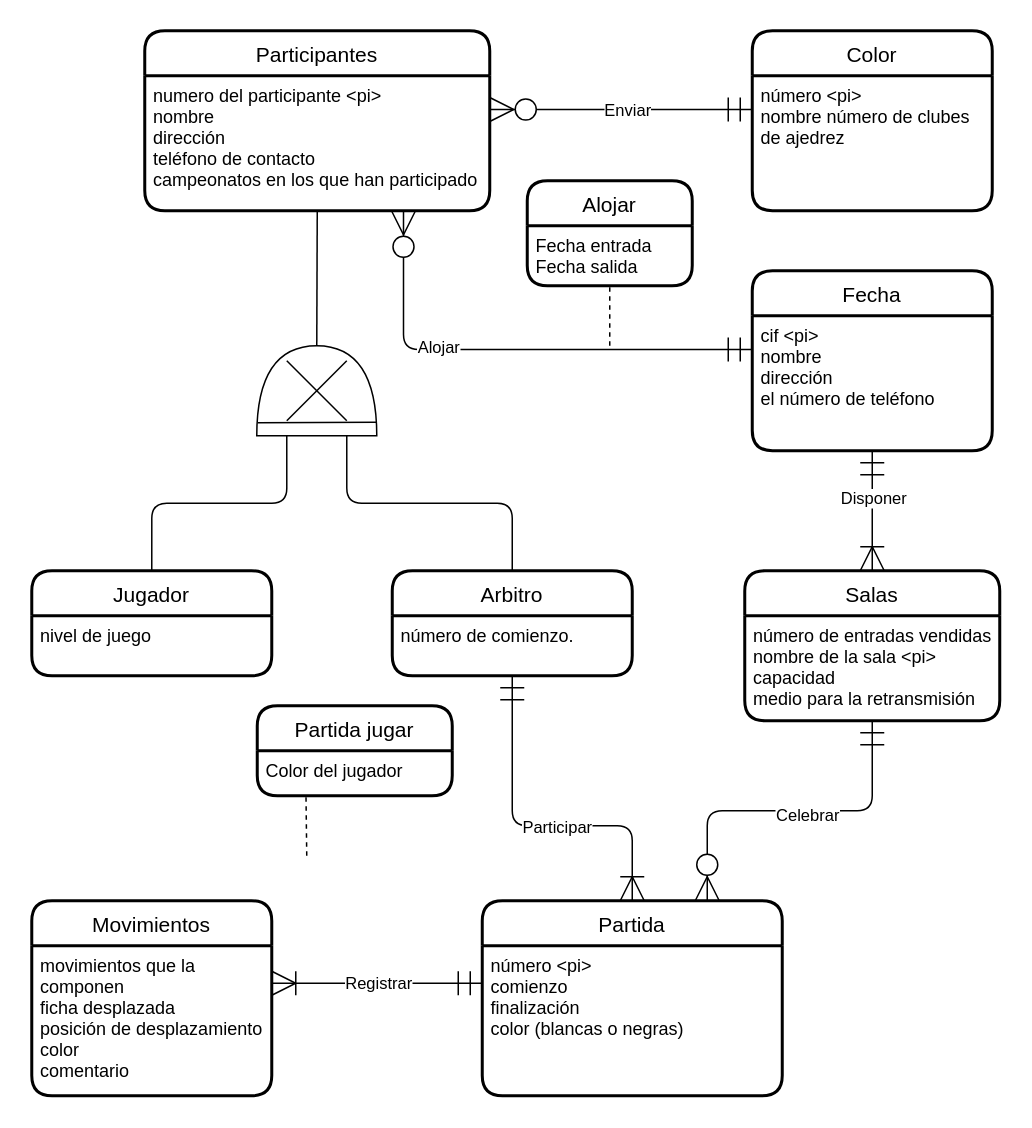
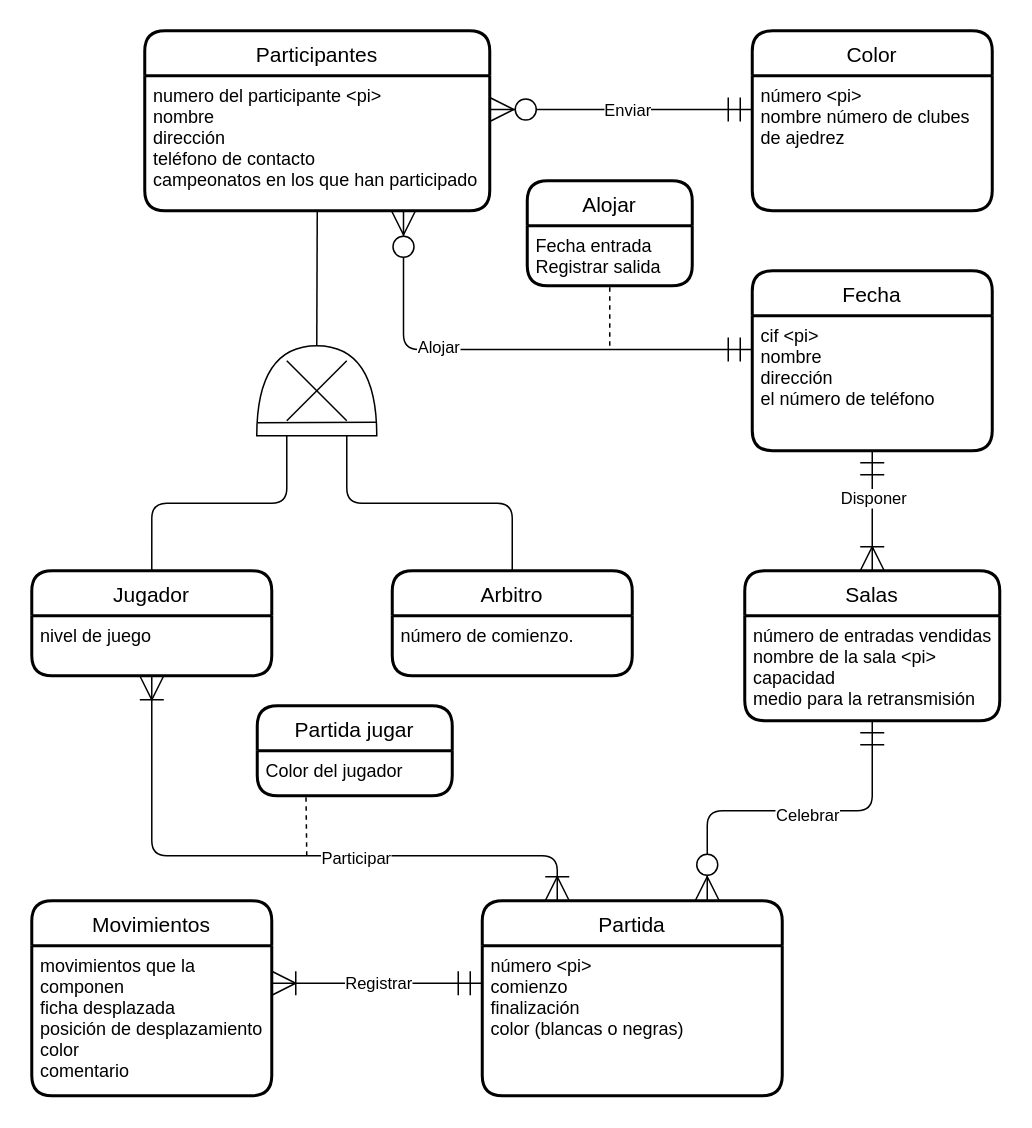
node "Fecha entrada Fecha salida": label "Fecha entrada Fecha salida" -> "Fecha entrada Registrar salida"
edge "número de comienzo." -- "Partida": removed, label "Participar"
edge "nivel de juego" -- "Partida": added, label "Participar"
